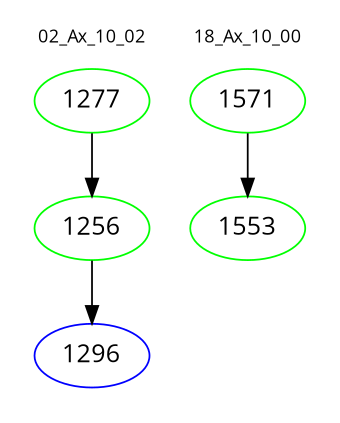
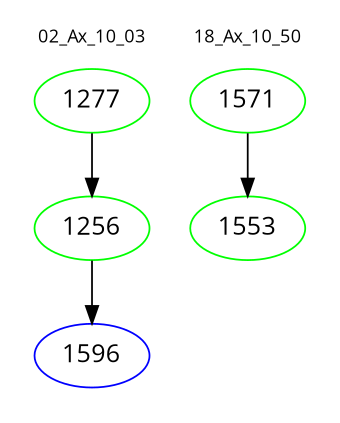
cluster "02_Ax_10_02": label "02_Ax_10_02" -> "02_Ax_10_03"
cluster "18_Ax_10_00": label "18_Ax_10_00" -> "18_Ax_10_50"
node "1296": label "1296" -> "1596"
